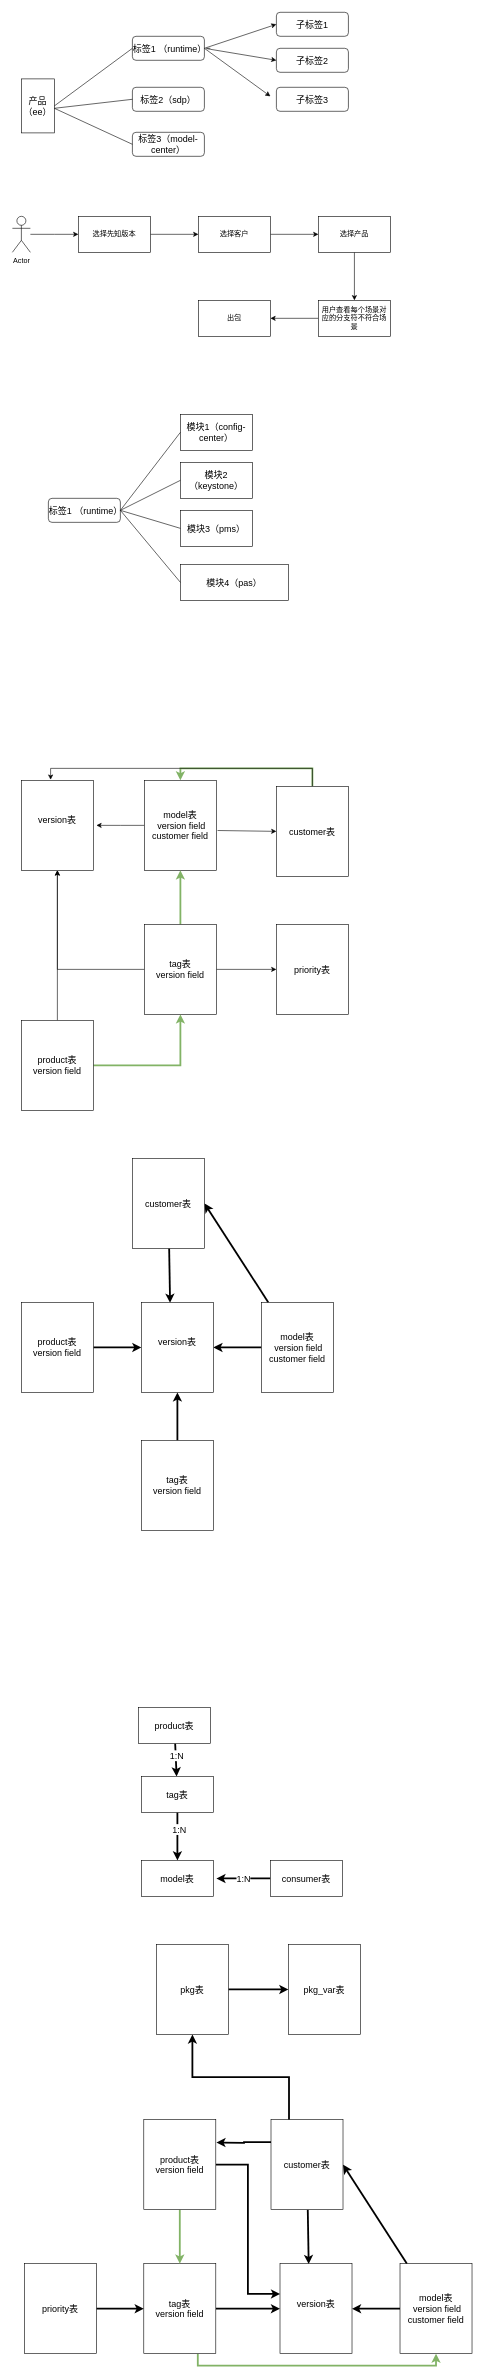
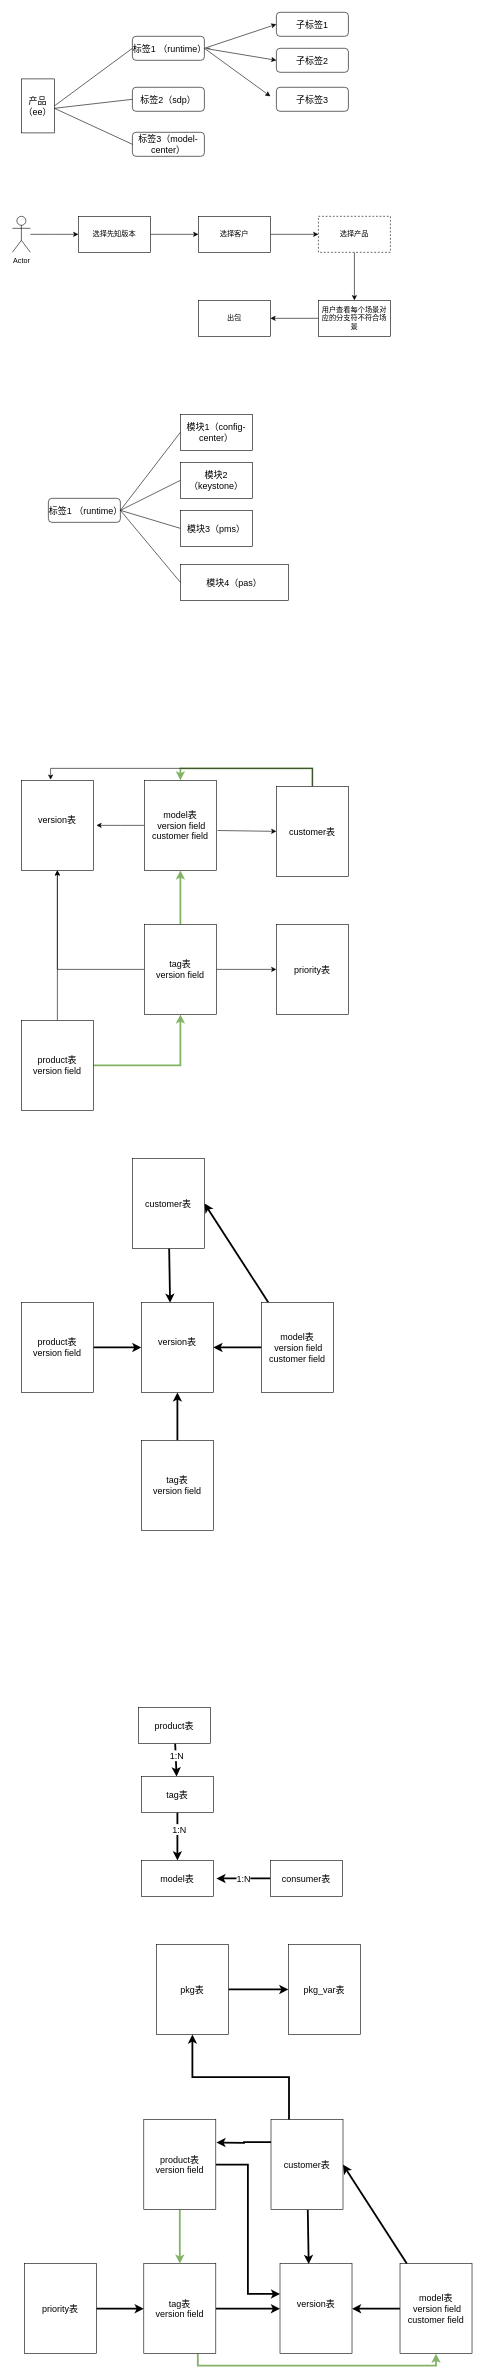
node "选择产品": style solid -> dashed
